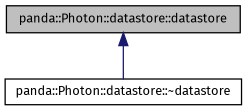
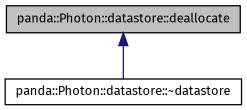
node "panda::Photon::datastore::datastore": label "panda::Photon::datastore::datastore" -> "panda::Photon::datastore::deallocate"
